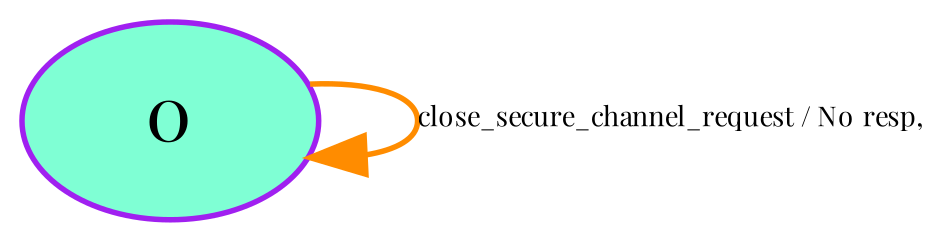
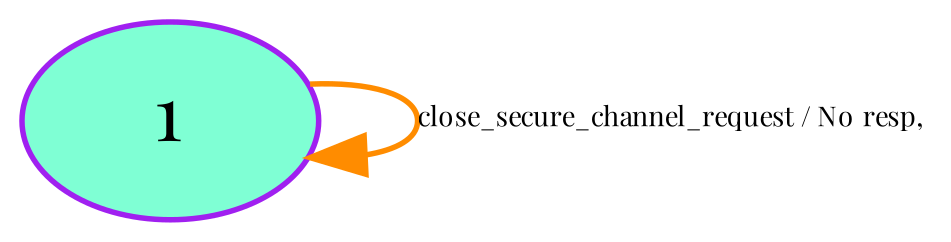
node "0": label "0" -> "1"
